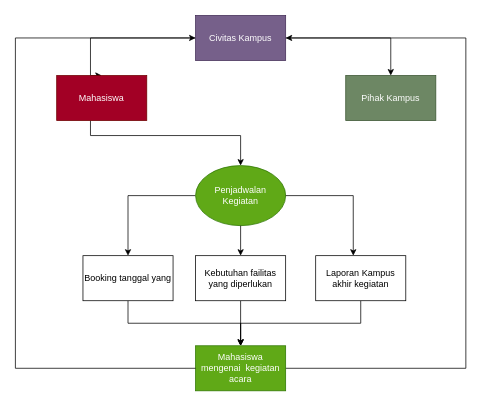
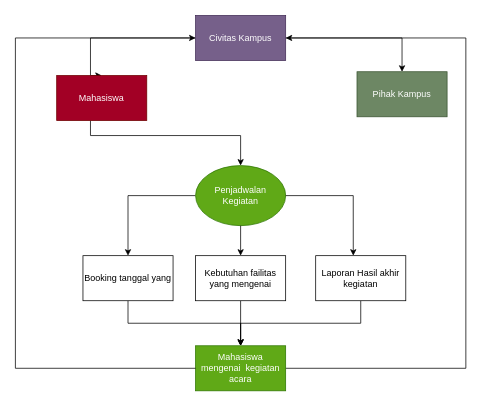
node "Pihak Kampus": moved (390, 98) -> (402, 94)
node "Kebutuhan failitas yang diperlukan": label "Kebutuhan failitas yang diperlukan" -> "Kebutuhan failitas yang mengenai"
node "Laporan Kampus akhir kegiatan": label "Laporan Kampus akhir kegiatan" -> "Laporan Hasil akhir kegiatan"
